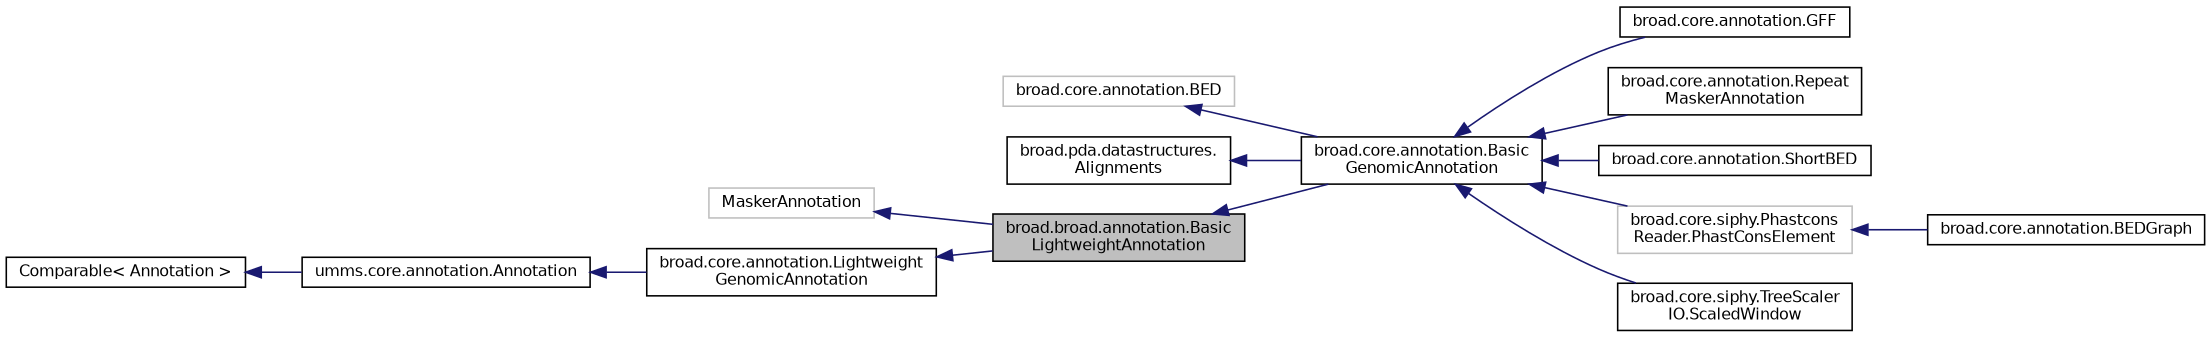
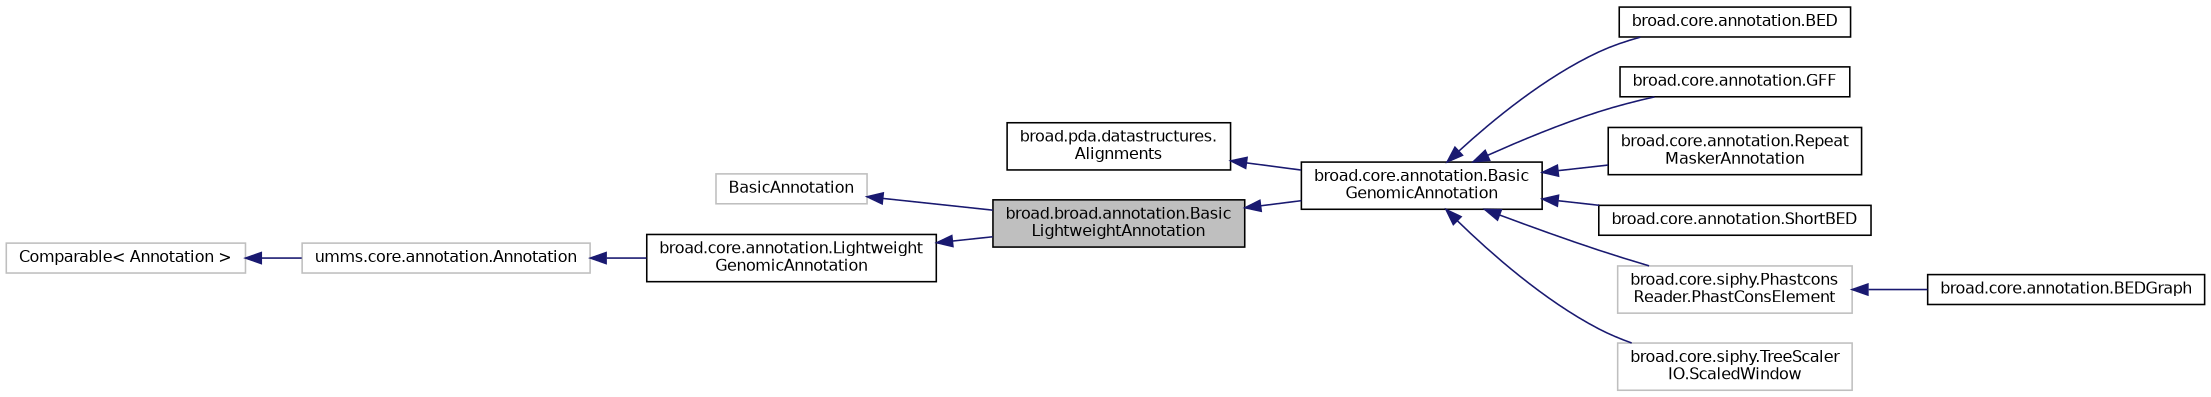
node "broad.core.annotation.BED": color grey75 -> black
edge "broad.core.annotation.Basic GenomicAnnotation" -> "broad.core.annotation.BED": reversed
node "MaskerAnnotation": label "MaskerAnnotation" -> "BasicAnnotation"
node "Comparable< Annotation >": color black -> grey75
node "umms.core.annotation.Annotation": color black -> grey75
node "broad.core.siphy.TreeScaler IO.ScaledWindow": color black -> grey75
